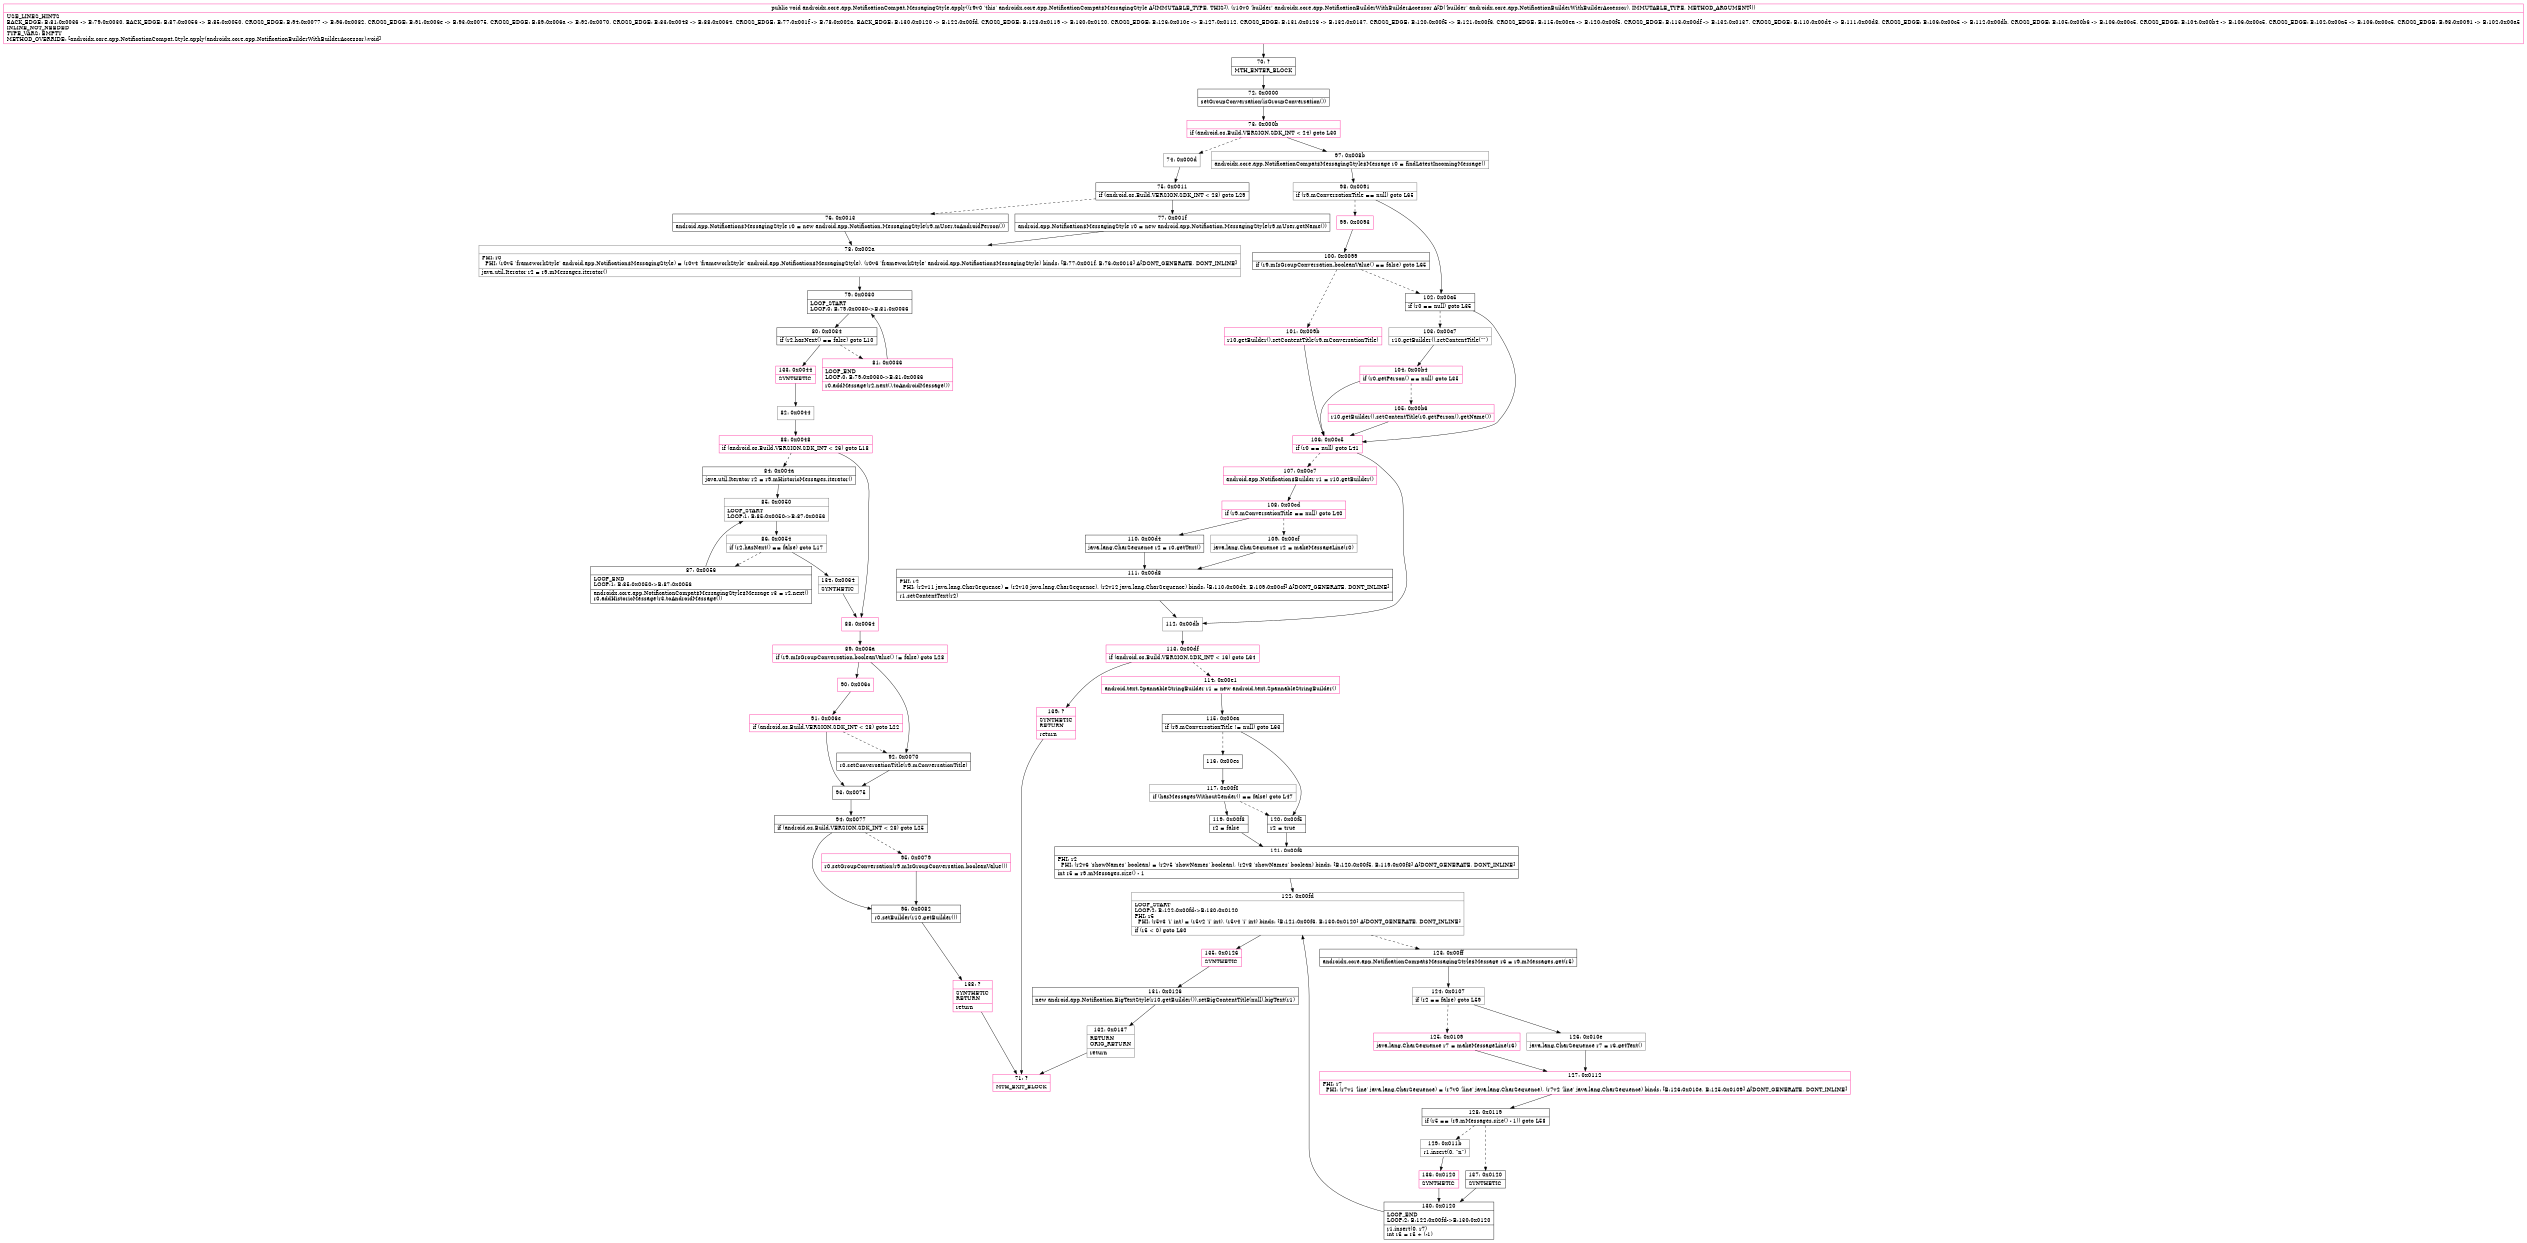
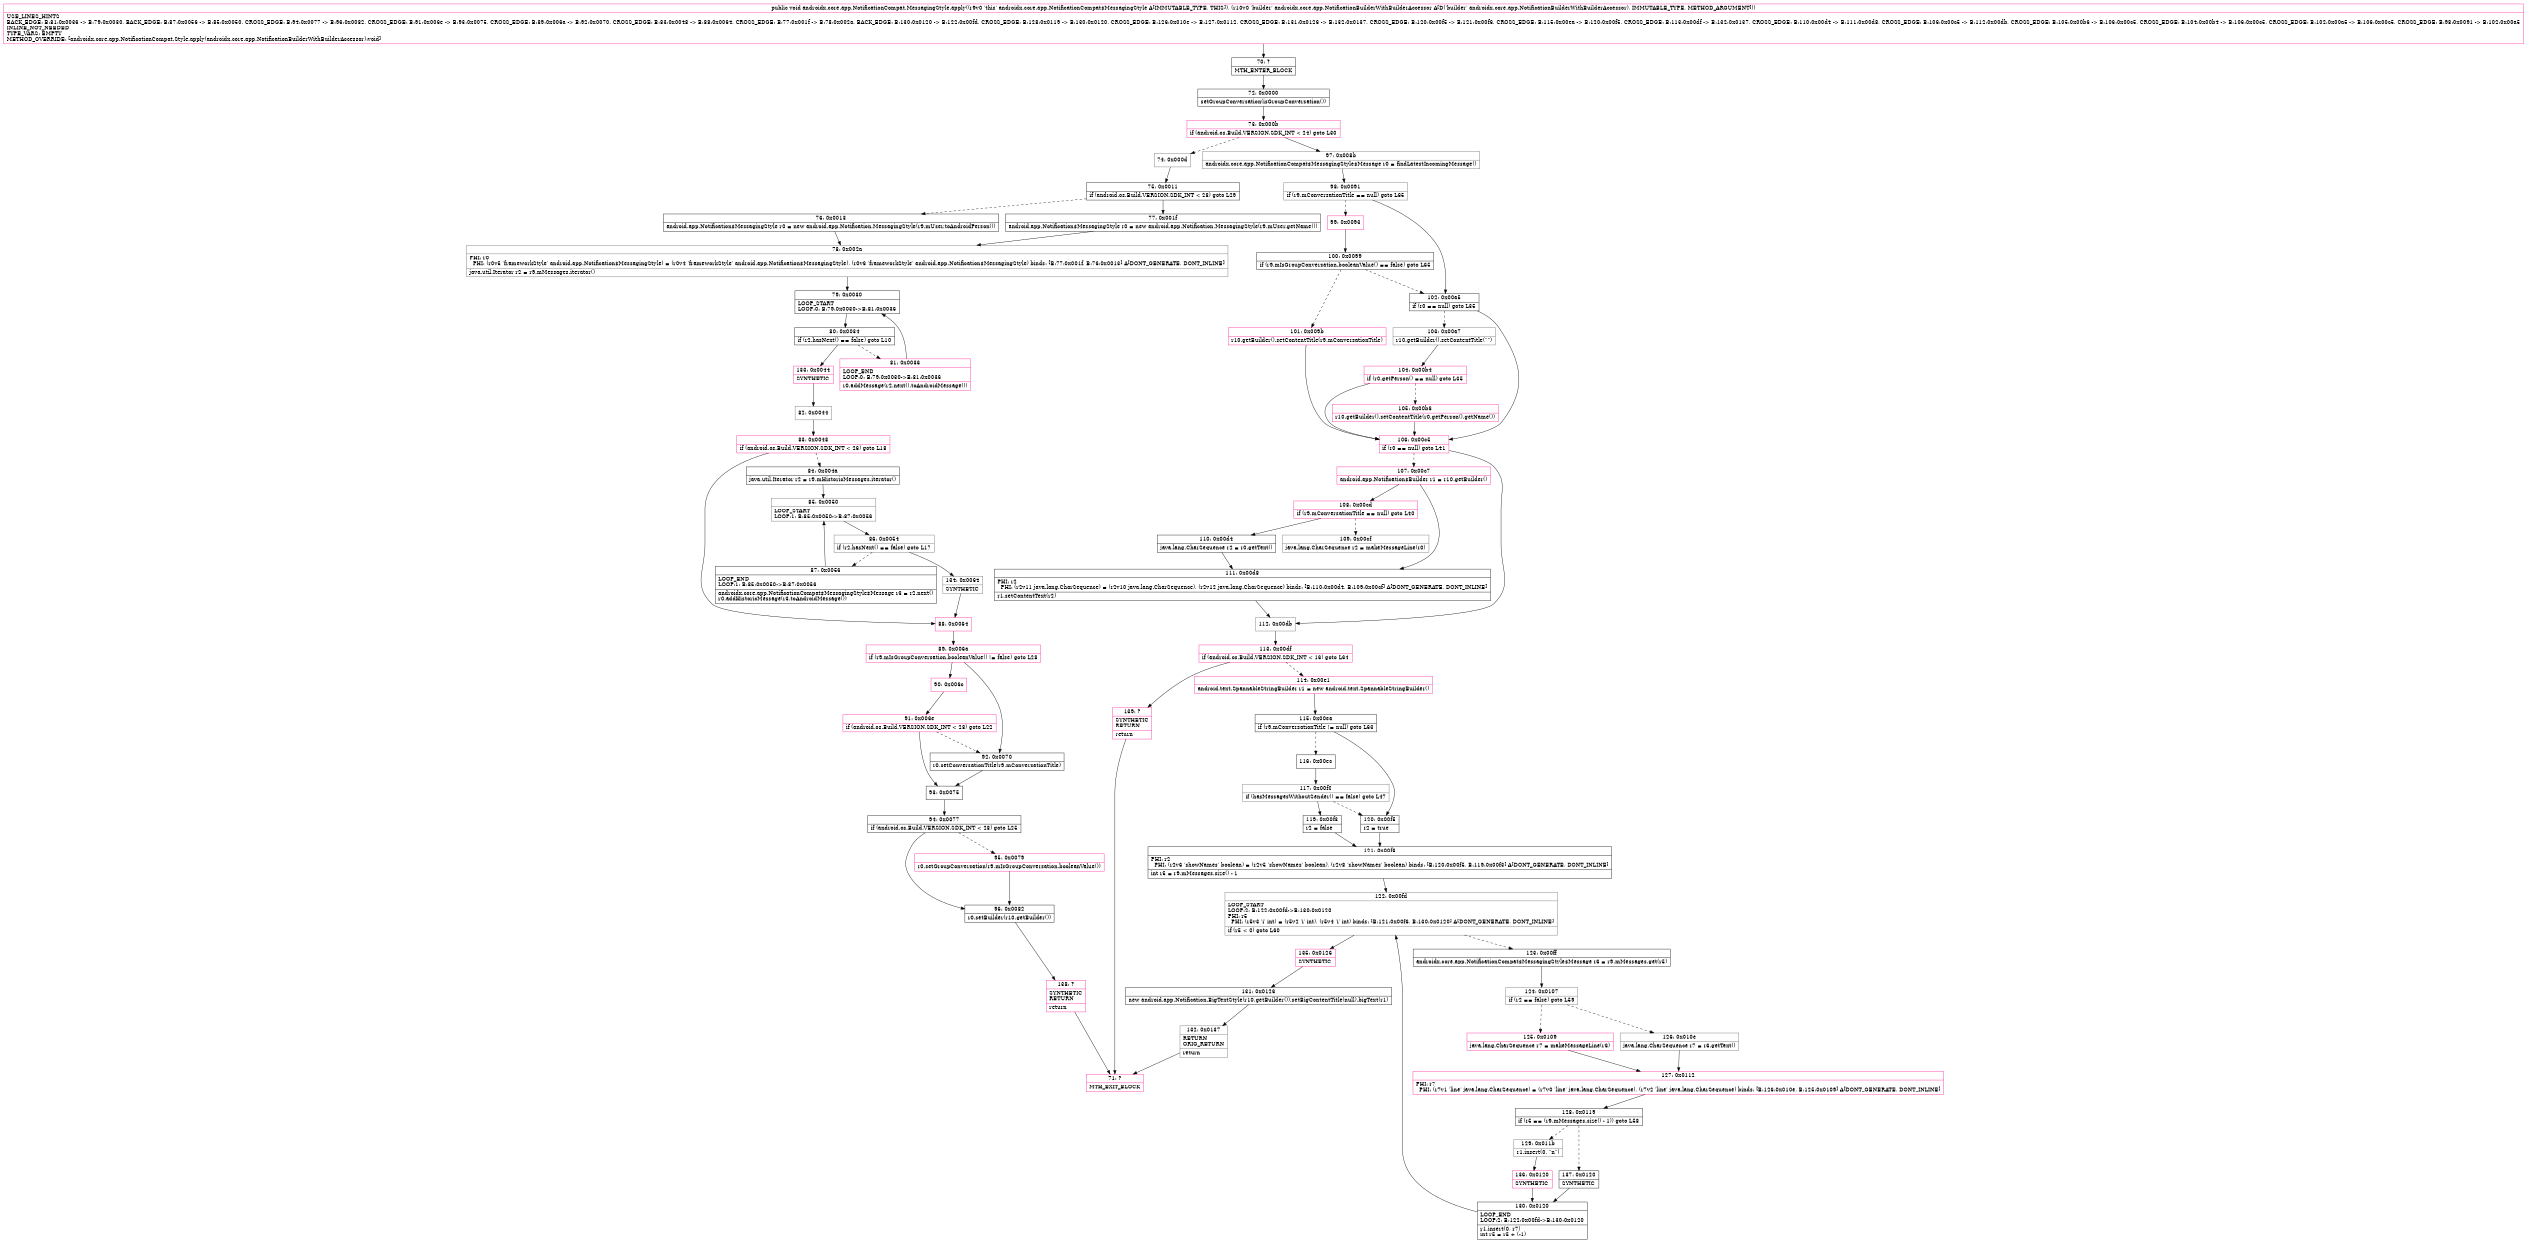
edge "109: 0x00cf" -> "111: 0x00d8": now "107: 0x00c7" -> "111: 0x00d8"
edge "124: 0x0107" -> "126: 0x010e": style solid -> dashed
